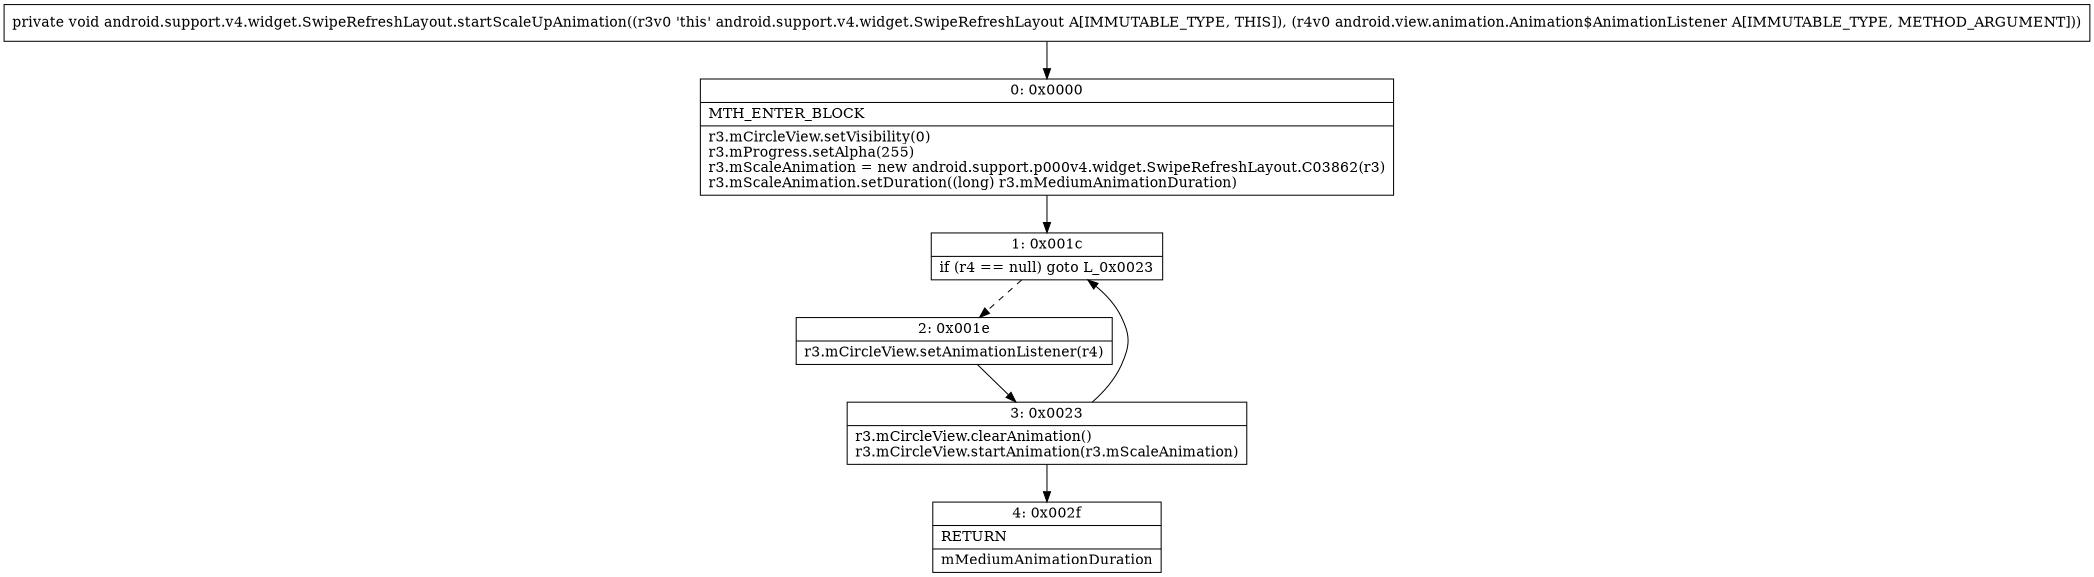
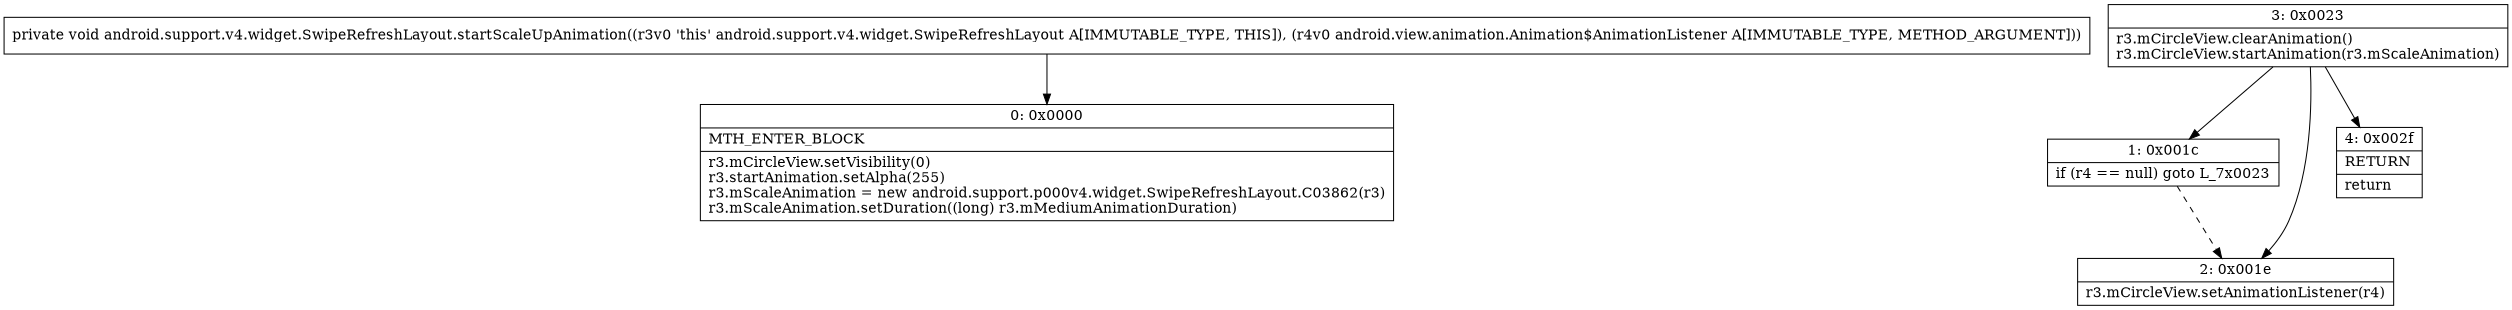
node "0: 0x0000": text "r3.mProgress.setAlpha(255)" -> "r3.startAnimation.setAlpha(255)"
edge "0: 0x0000" -> "1: 0x001c": removed
node "1: 0x001c": text "if (r4 == null) goto L_0x0023" -> "if (r4 == null) goto L_7x0023"
edge "2: 0x001e" -> "3: 0x0023": reversed
node "4: 0x002f": text "mMediumAnimationDuration" -> "return"
